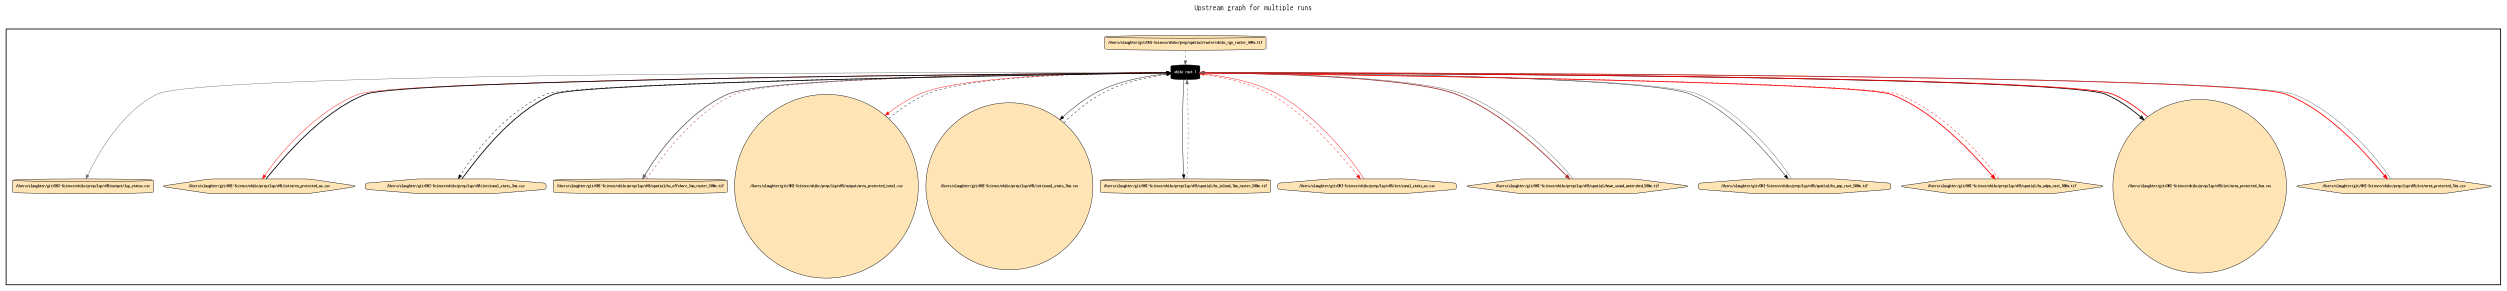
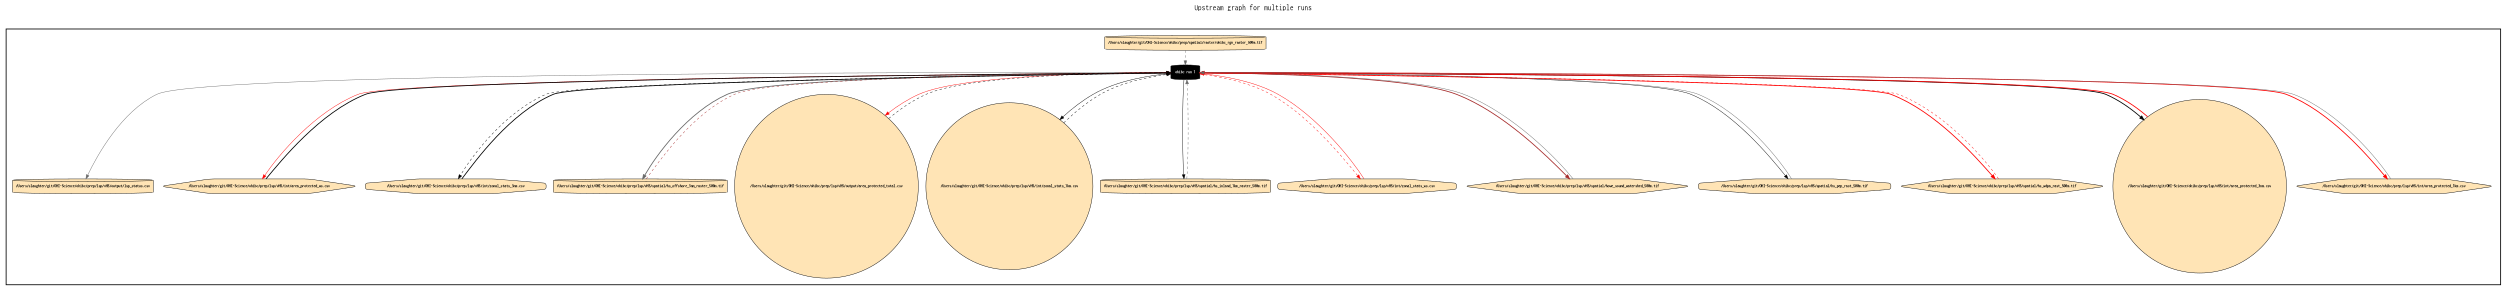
node "ohibc rast 1": label "ohibc rast 1" -> "ohibc run 1"
